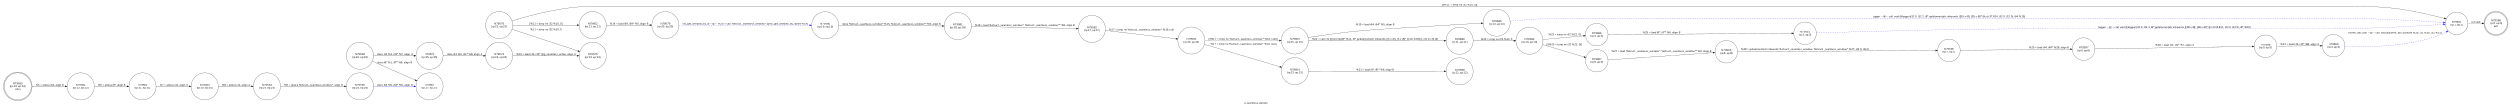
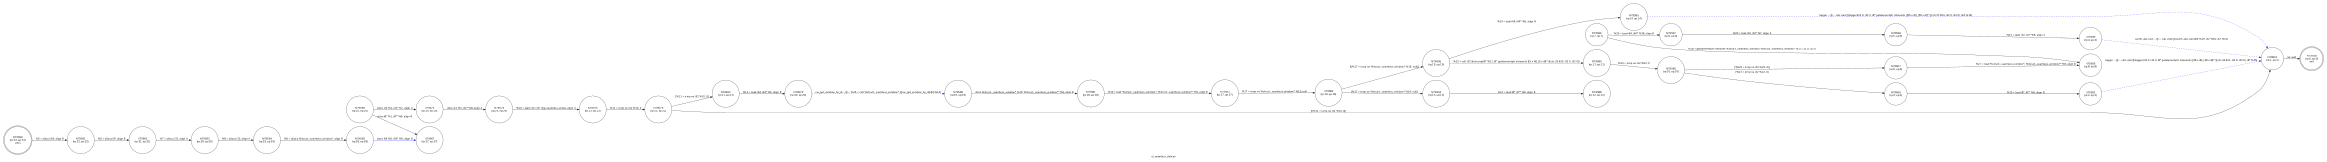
edge "N79576 (rp:22, ep:22)" -> "N79575 (rp:23, ep:23)": reversed
edge "N79595 (rp:8, ep:8)" -> "N79596 (rp:7, ep:7)": reversed
